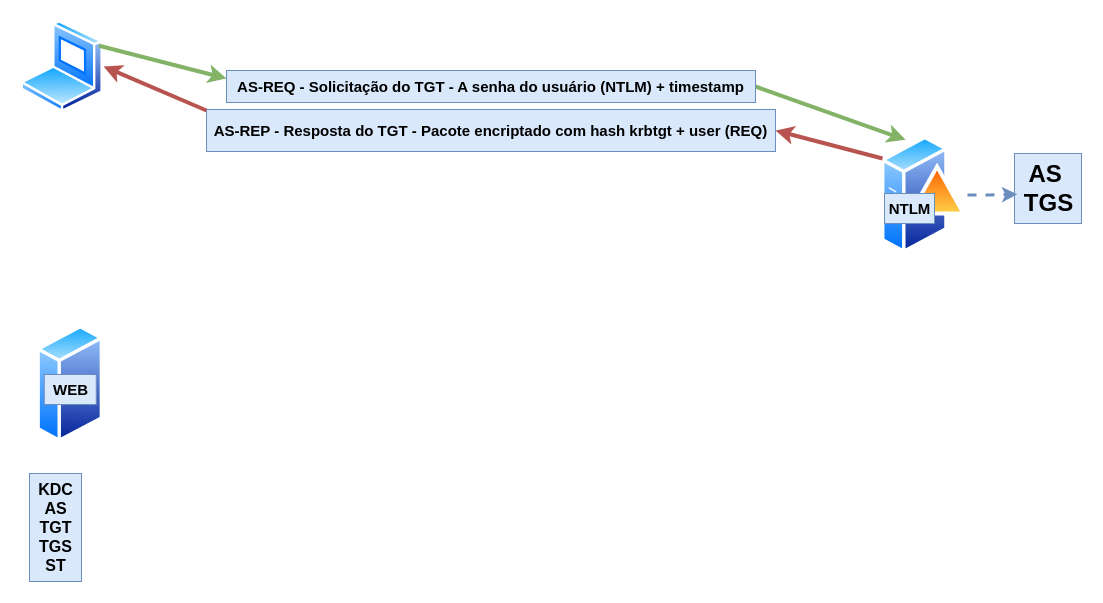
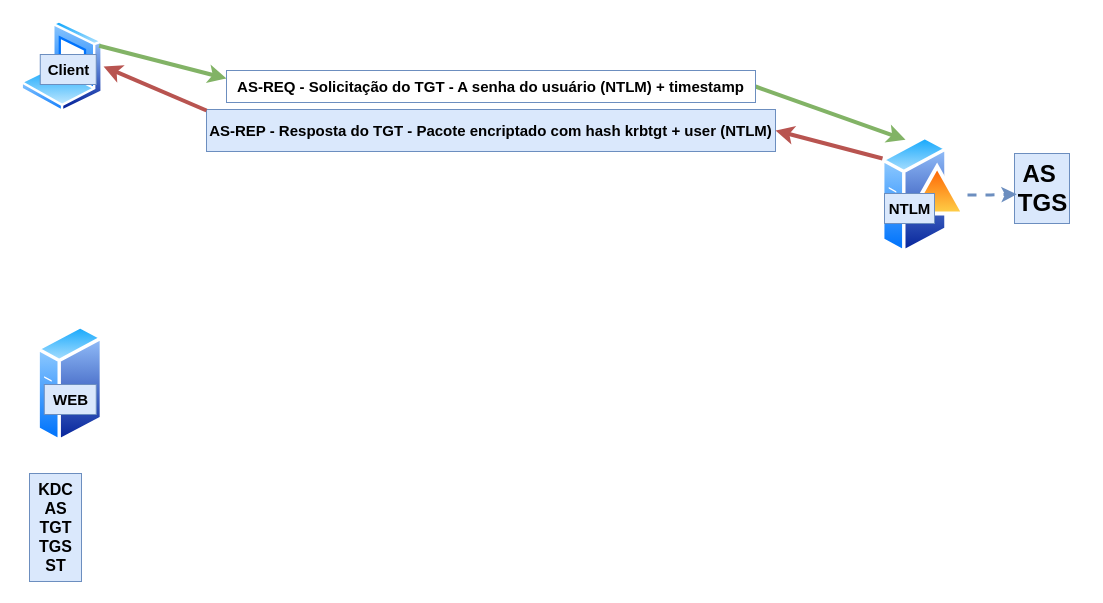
node "Client": added
node "AS-REQ - Solicitação do TGT - A senha do usuário (NTLM) + timestamp": fillcolor #dae8fc -> #ffffff
node "AS-REP - Resposta do TGT - Pacote encriptado com hash krbtgt + user (REQ)": label "AS-REP - Resposta do TGT - Pacote encriptado com hash krbtgt + user (REQ)" -> "AS-REP - Resposta do TGT - Pacote encriptado com hash krbtgt + user (NTLM)"
node "AS TGS": size 67x70 -> 55x70
node "WEB": moved (70, 390) -> (70, 400)
